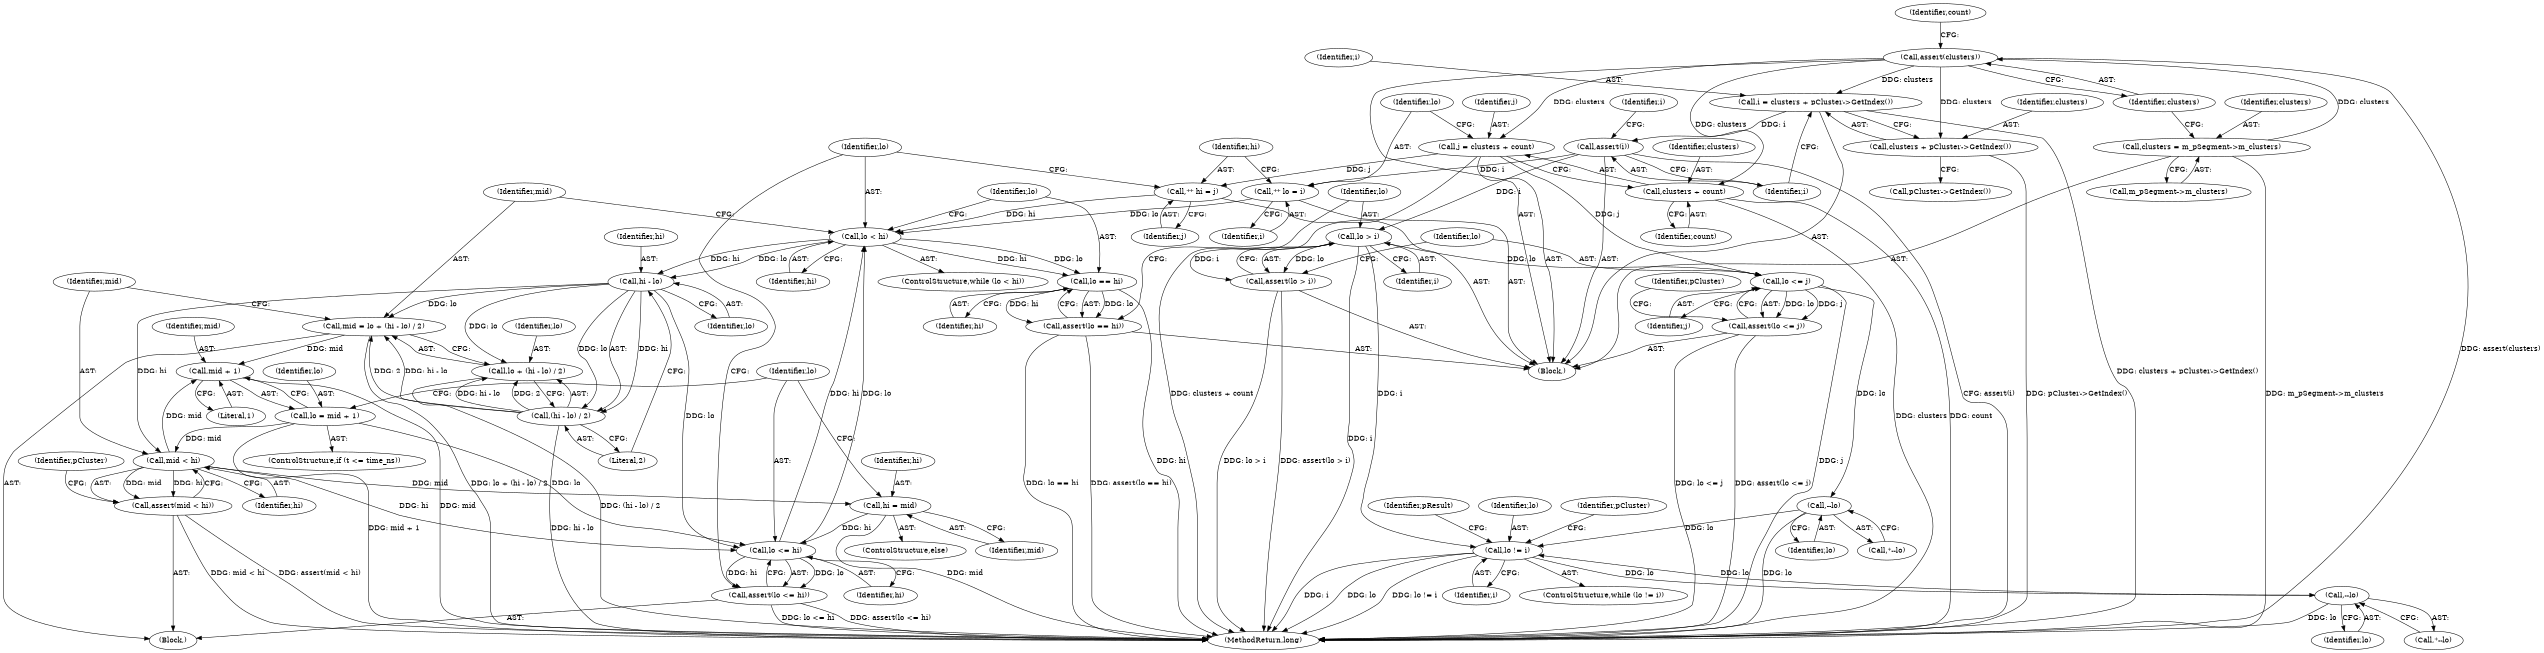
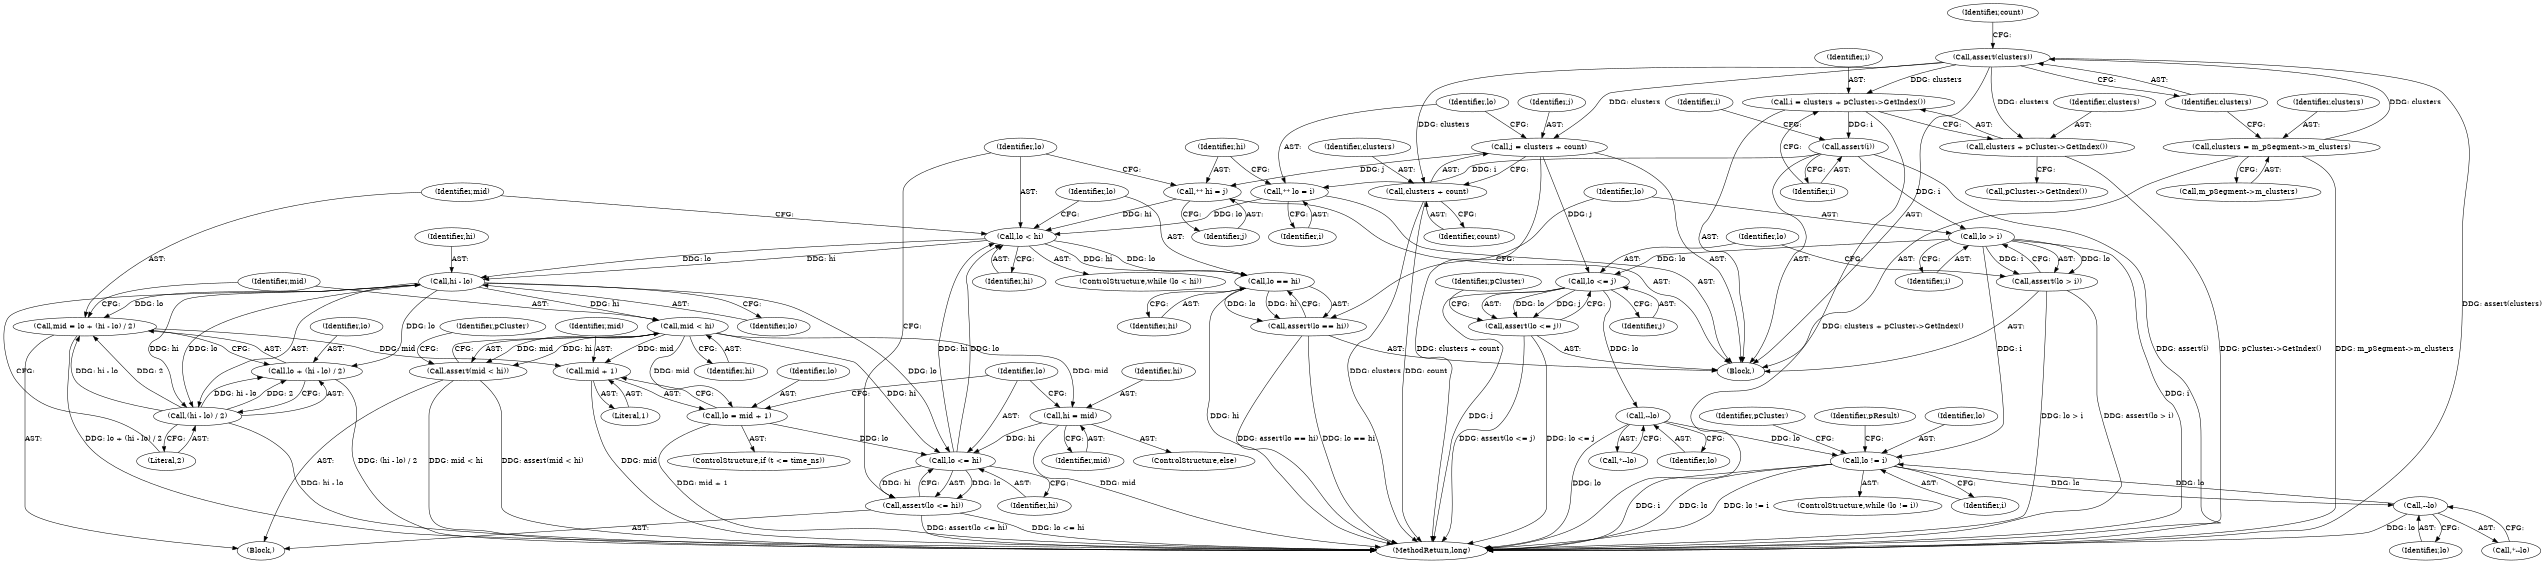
edge "(Call,mid + 1)" -> "(Literal,1)": label "CFG: " -> "AST: "
edge "(Call,assert(i))" -> "(MethodReturn,long)": label "CFG: assert(i)" -> "DDG: assert(i)"
edge "(Call,lo = mid + 1)" -> "(Call,mid < hi)": reversed
